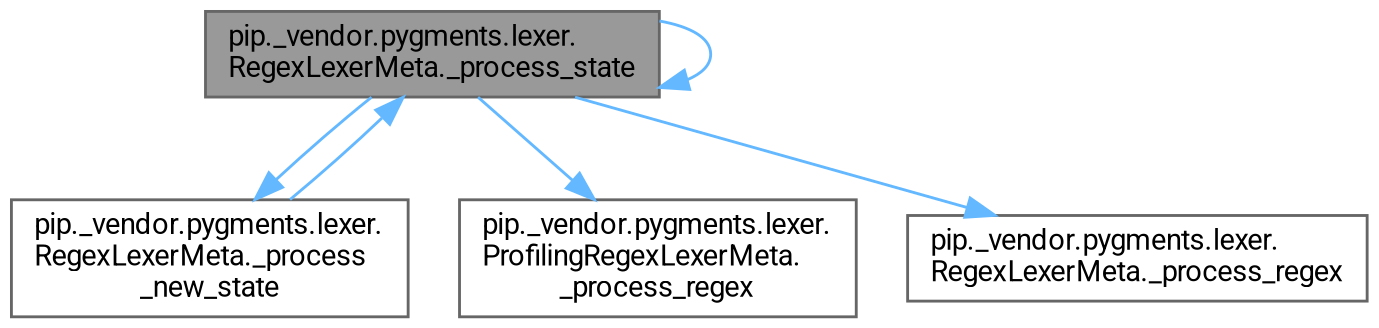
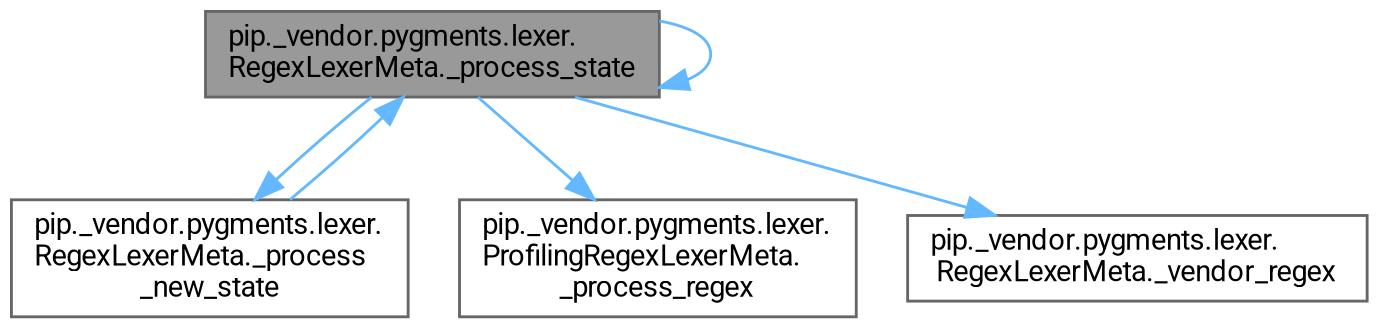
node "pip._vendor.pygments.lexer. RegexLexerMeta._process_regex": label "pip._vendor.pygments.lexer. RegexLexerMeta._process_regex" -> "pip._vendor.pygments.lexer. RegexLexerMeta._vendor_regex"
